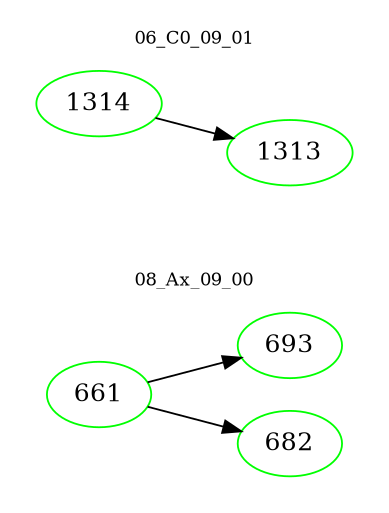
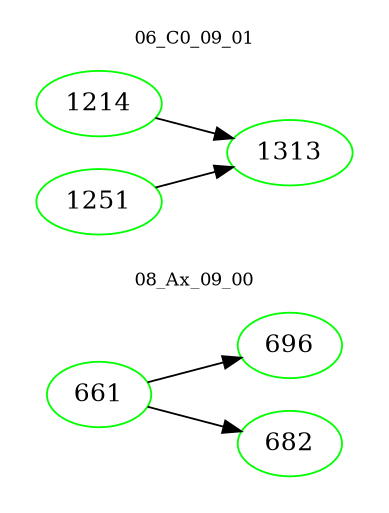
node "1314": label "1314" -> "1214"
node "1251": added
node "693": label "693" -> "696"
